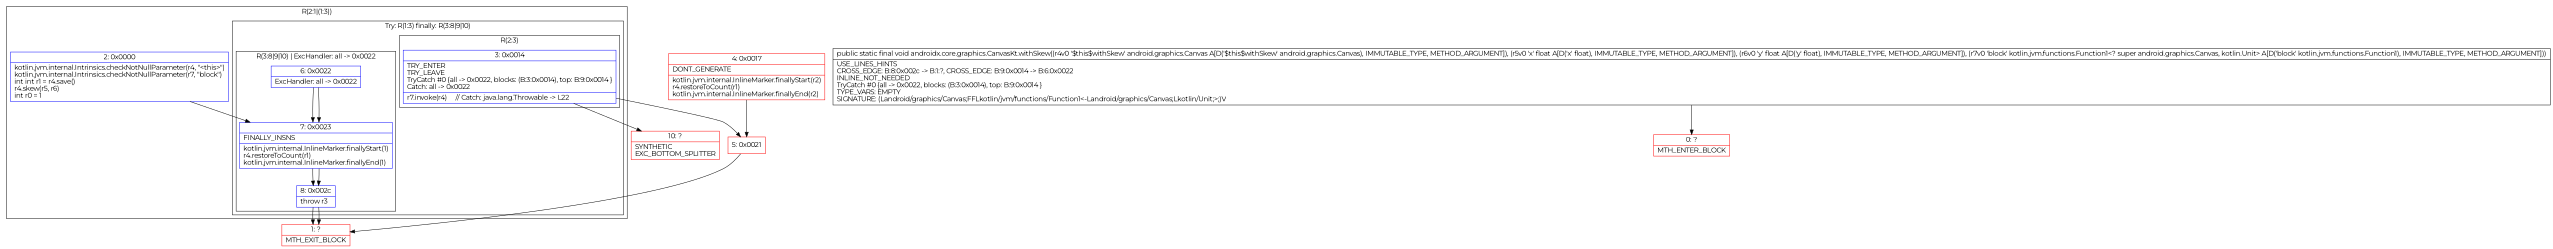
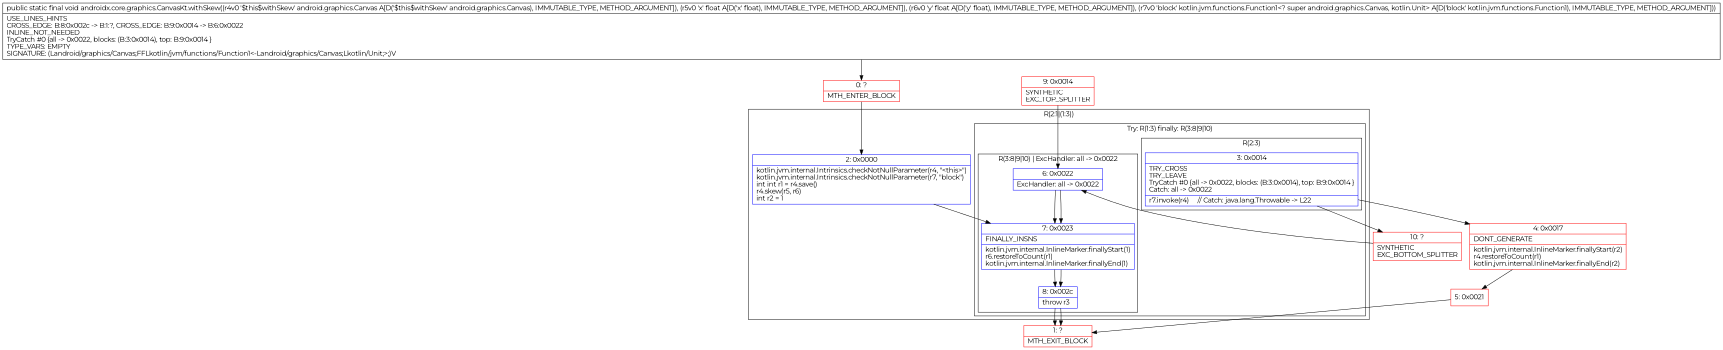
node "3: 0x0014": text "TRY_ENTER" -> "TRY_CROSS"
node "9: 0x0014": added
node "2: 0x0000": text "int r0 = 1" -> "int r2 = 1"
edge "3: 0x0014" -> "5: 0x0021": now "3: 0x0014" -> "4: 0x0017"
edge "0: ?" -> "2: 0x0000": added
node "7: 0x0023": text "r4.restoreToCount(r1)" -> "r6.restoreToCount(r1)"
edge "10: ?" -> "6: 0x0022": added
